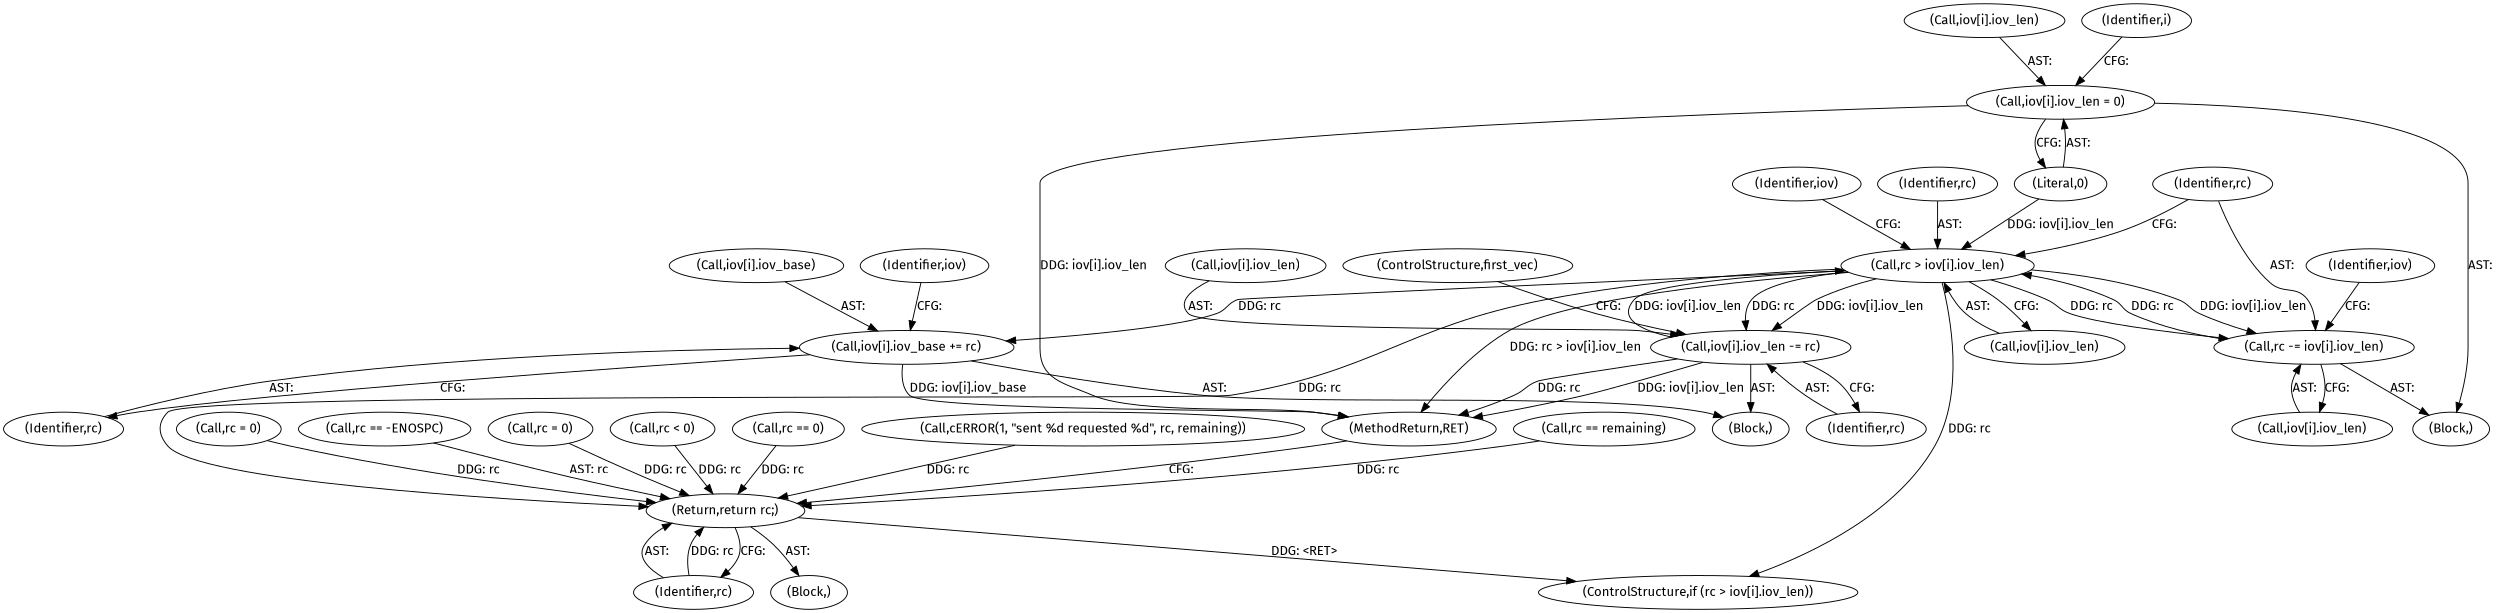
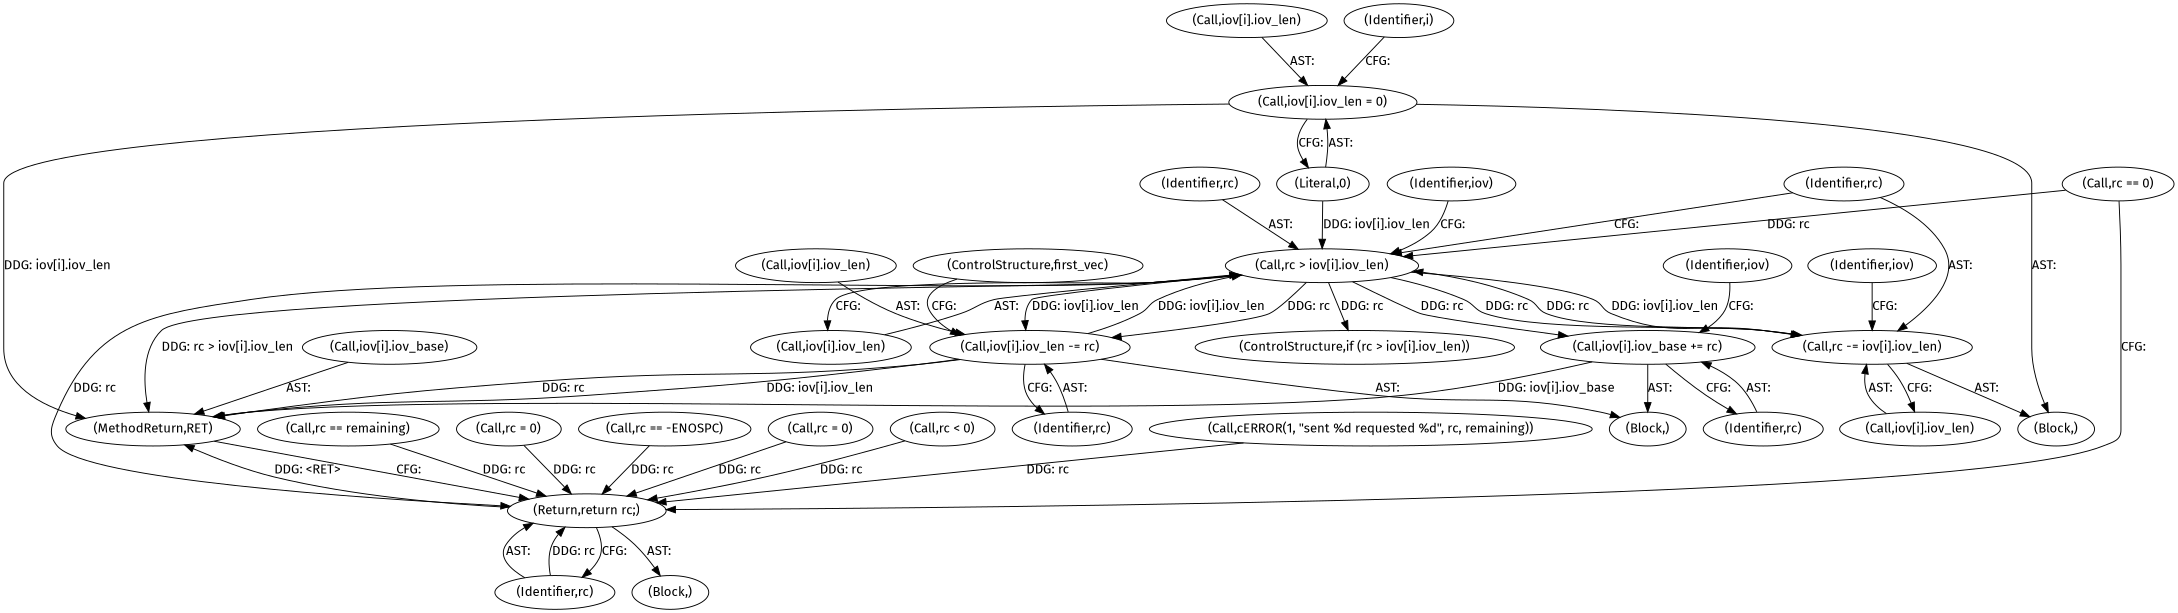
edge "(Call,rc == 0)" -> "(Call,rc > iov[i].iov_len)": added, label "DDG: rc"
edge "(Call,iov[i].iov_base)" -> "(Call,iov[i].iov_base += rc)": now "(Call,iov[i].iov_base)" -> "(MethodReturn,RET)"
edge "(Call,rc == -ENOSPC)" -> "(Return,return rc;)": label "AST: rc" -> "DDG: rc"
edge "(Call,rc == 0)" -> "(Return,return rc;)": label "DDG: rc" -> "CFG: "
edge "(Return,return rc;)" -> "(ControlStructure,if (rc > iov[i].iov_len))": now "(Return,return rc;)" -> "(MethodReturn,RET)"
